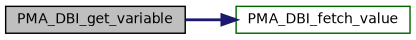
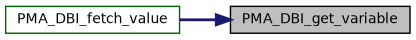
edge "PMA_DBI_get_variable" -> "PMA_DBI_fetch_value": reversed
